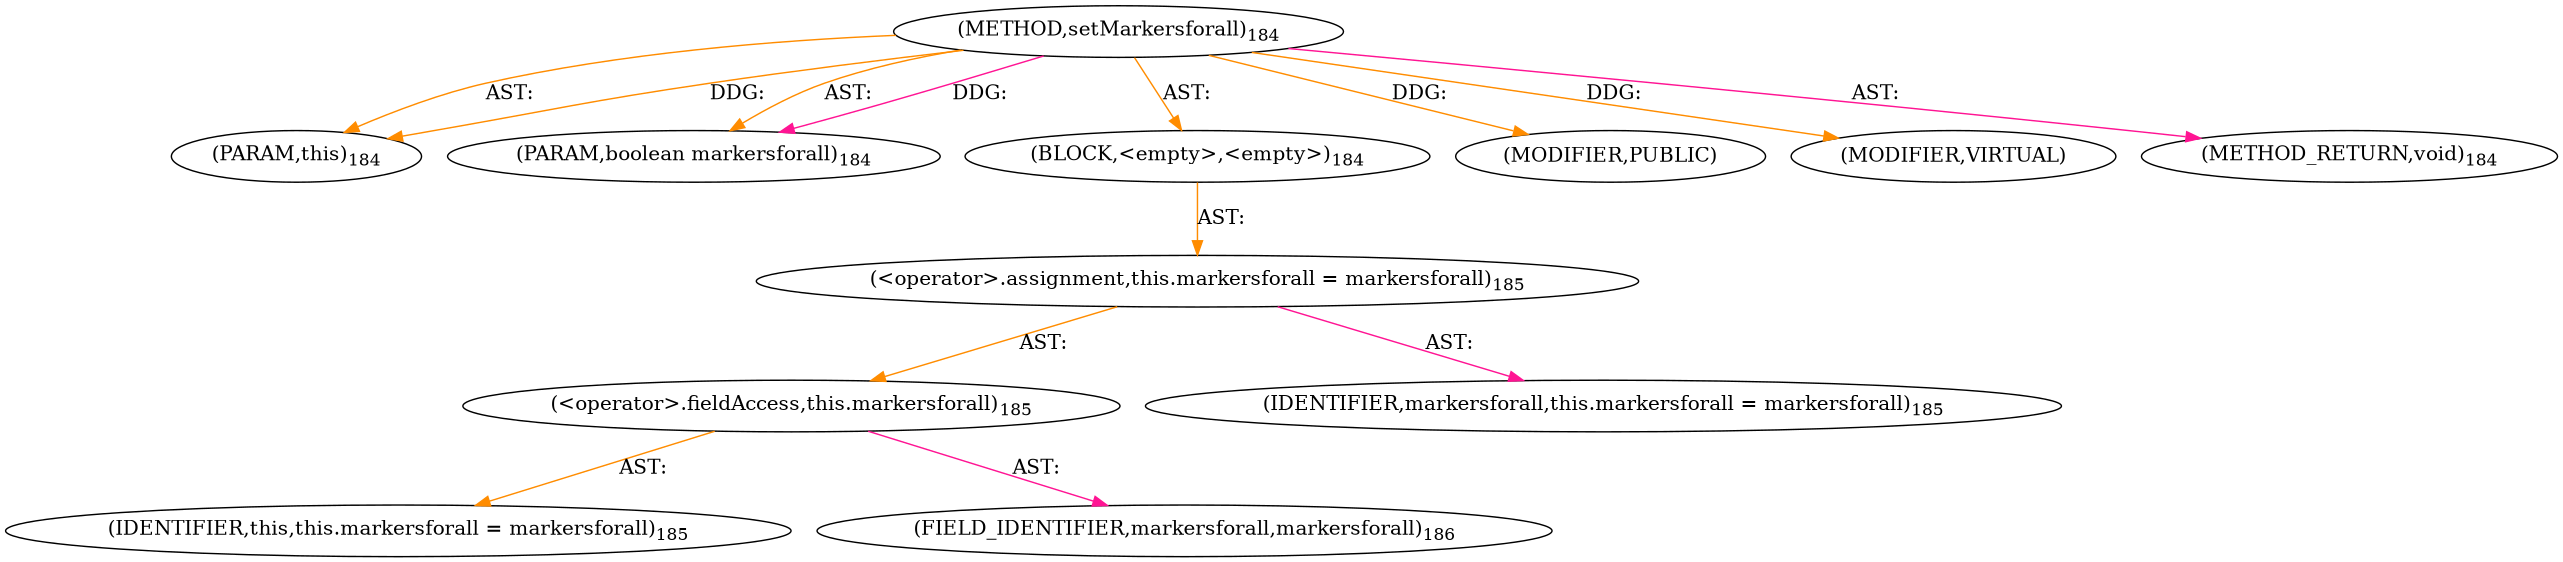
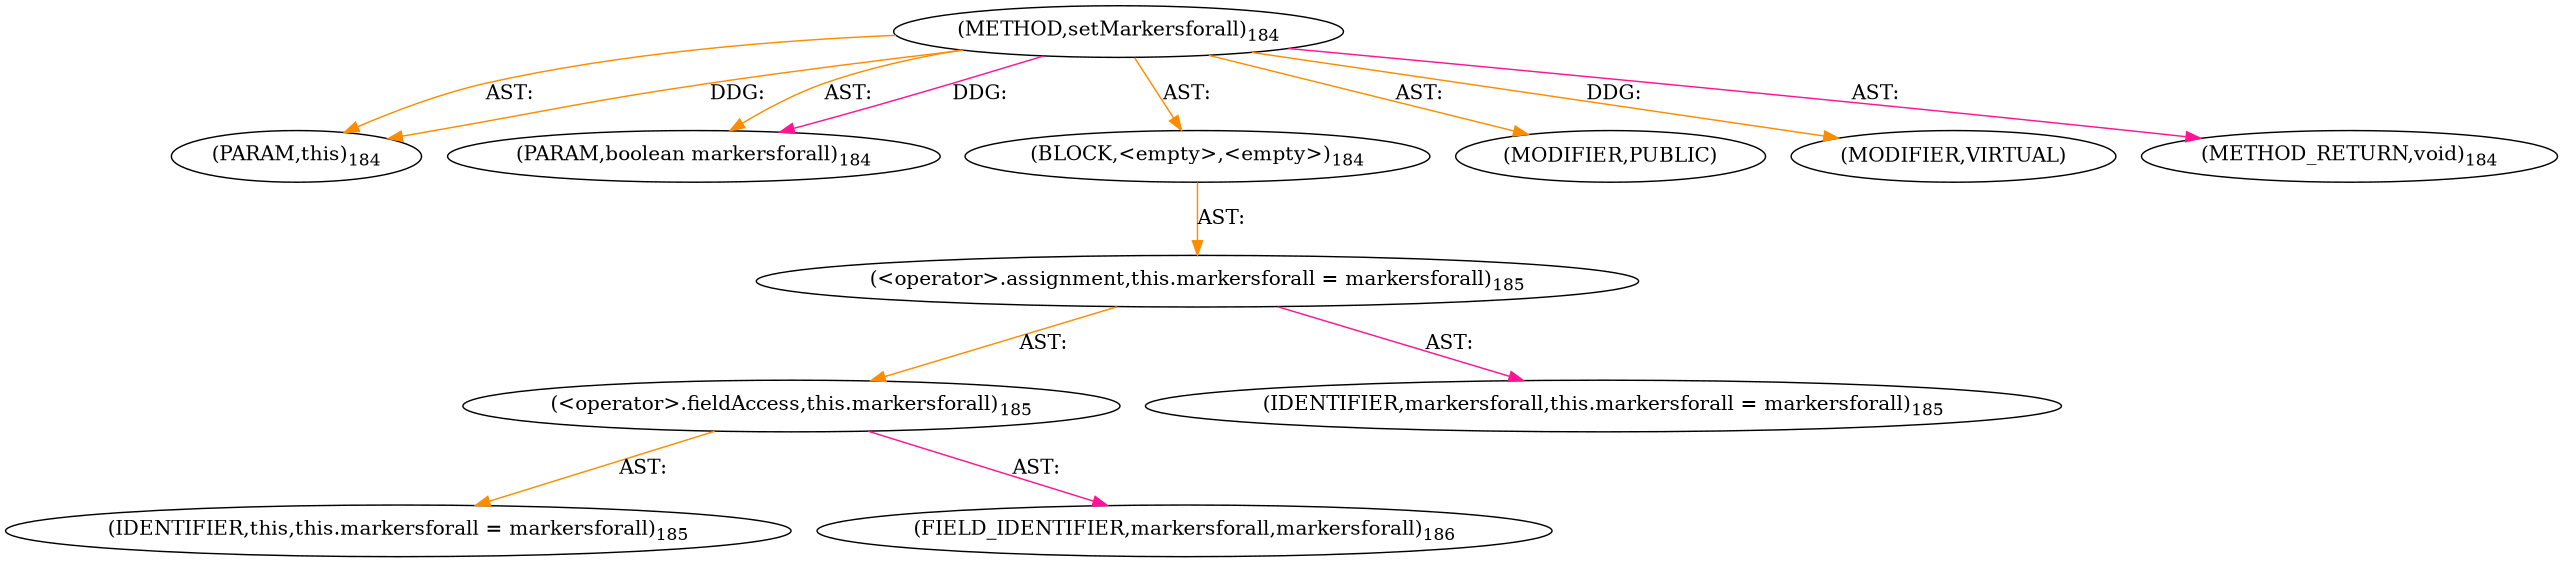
edge "(METHOD,setMarkersforall)" -> "(MODIFIER,PUBLIC)": label "DDG: " -> "AST: "
